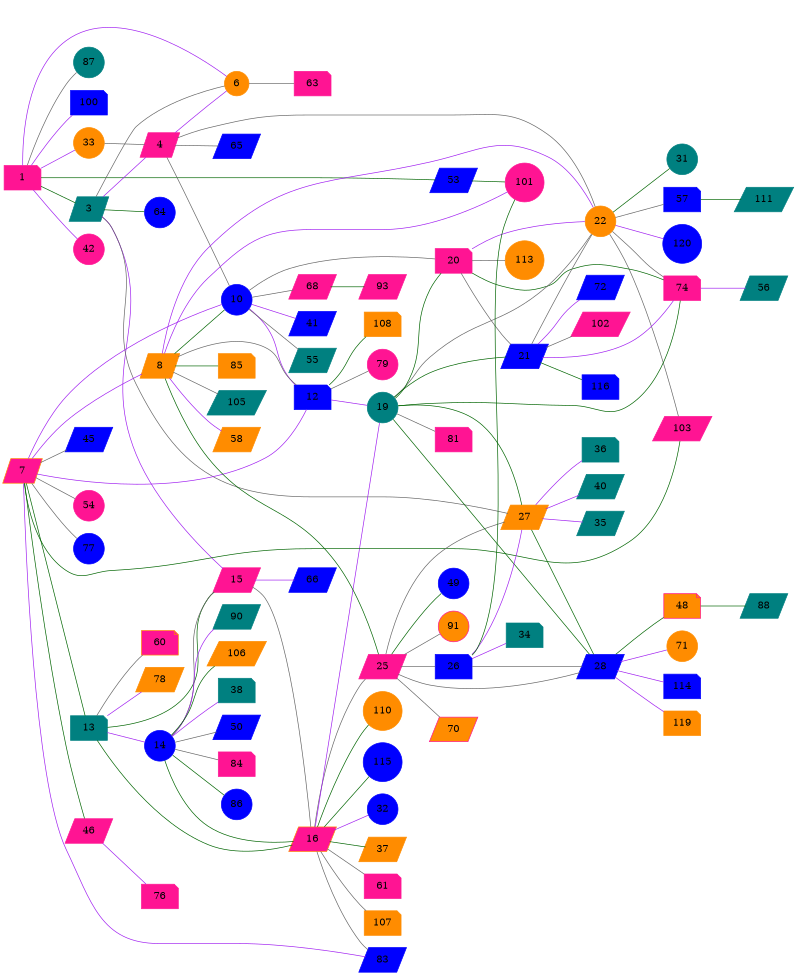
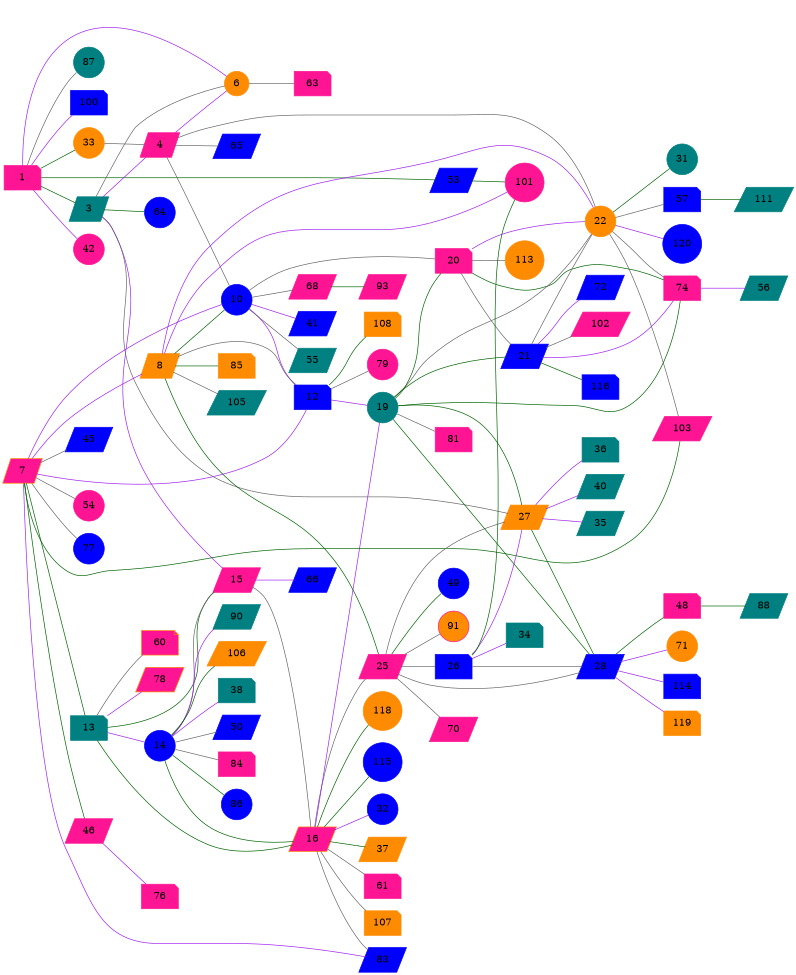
edge "33" -- "1": color purple -> darkgreen
node "58": removed
node "48": fillcolor darkorange -> deeppink
node "78": fillcolor darkorange -> deeppink
node "110": label "110" -> "118"
node "70": fillcolor darkorange -> deeppink
